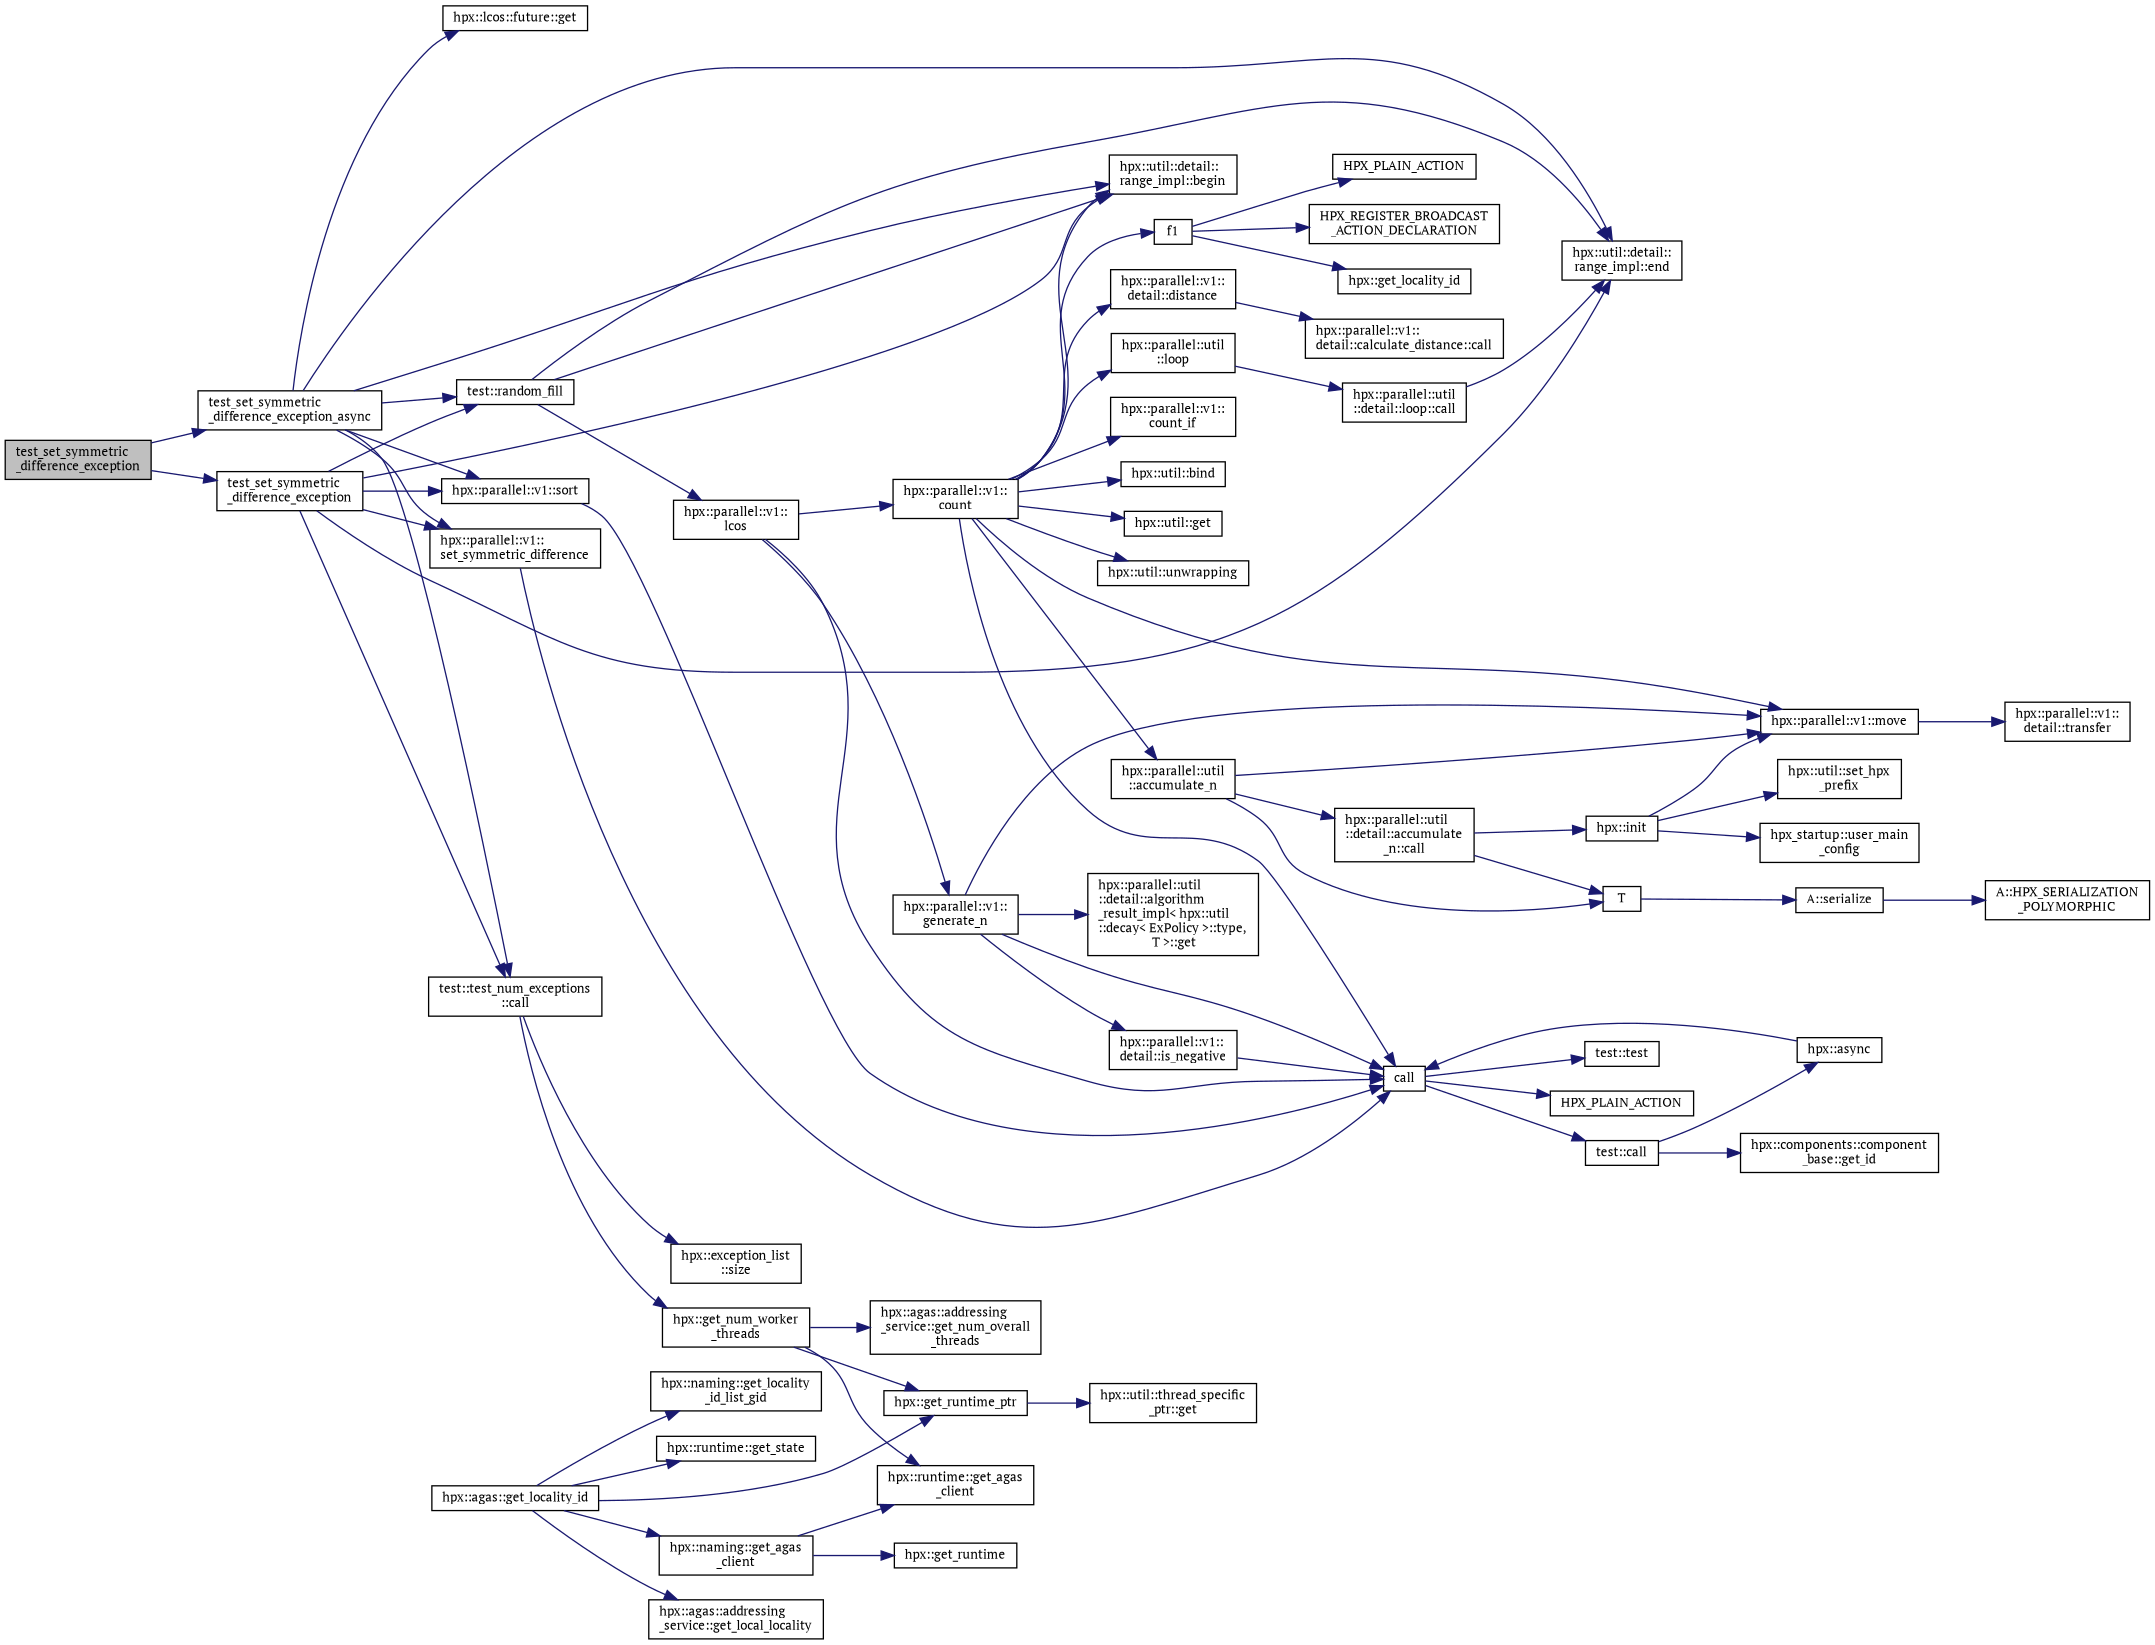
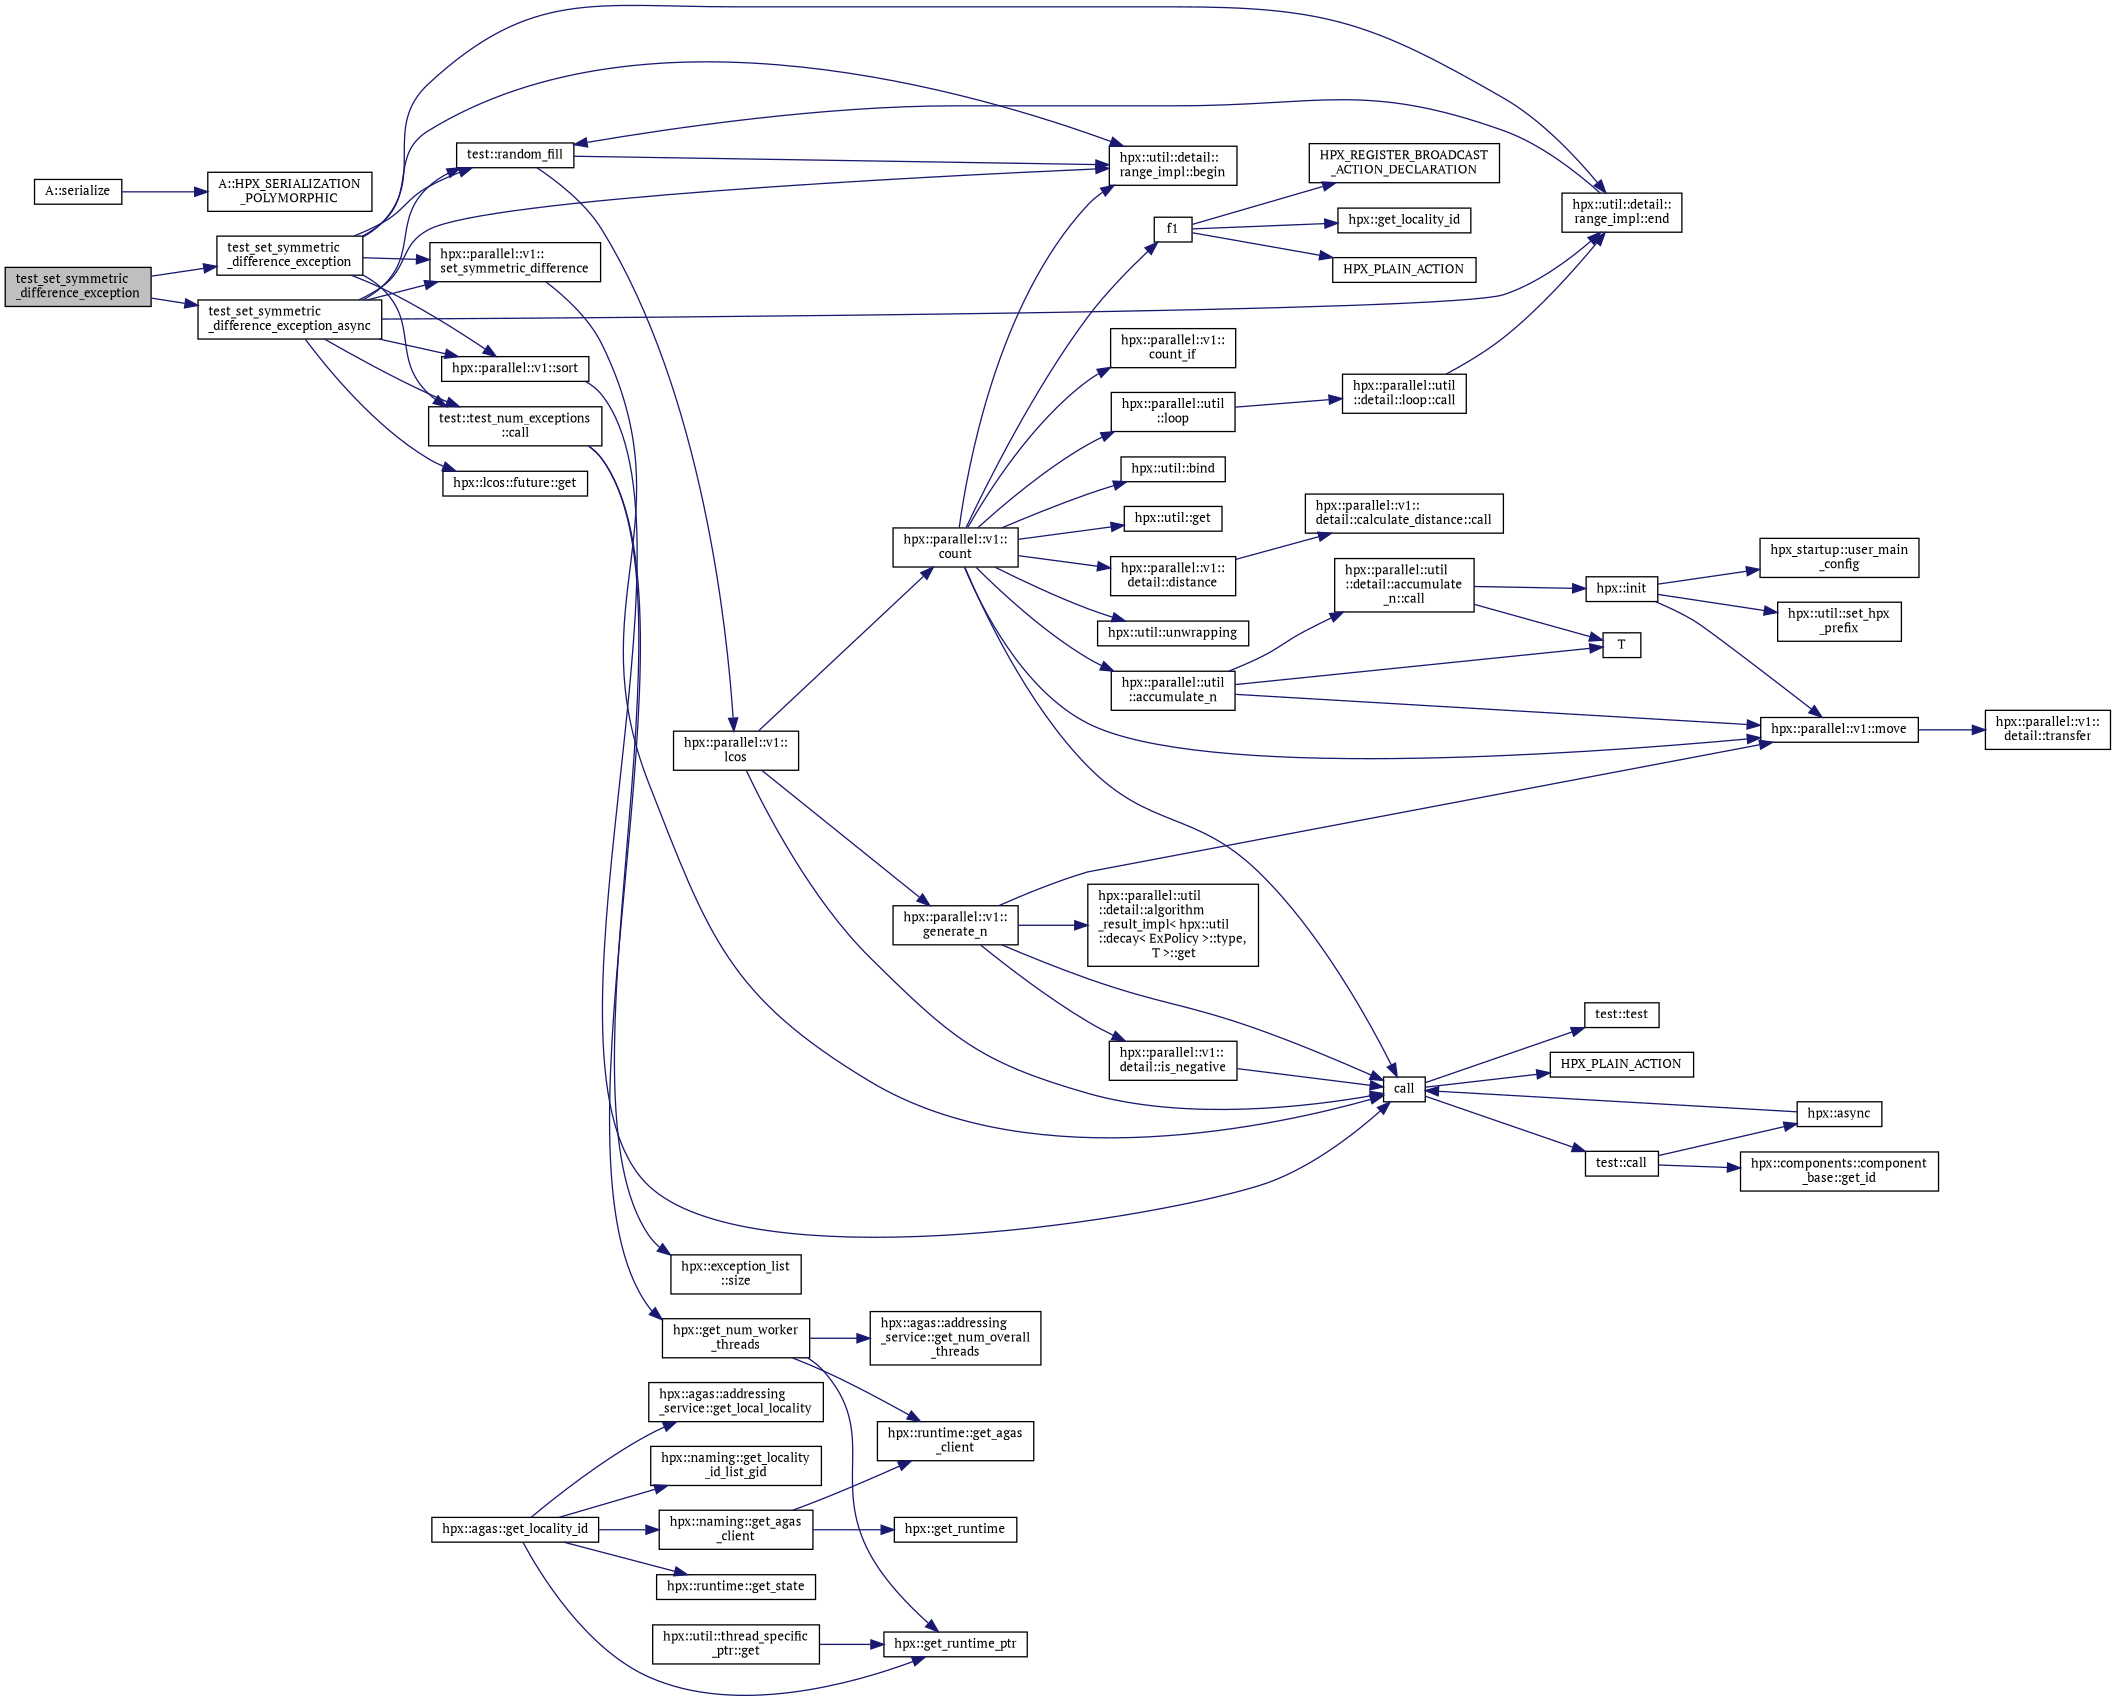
edge "test::random_fill" -> "hpx::util::detail:: range_impl::end": reversed
edge "T" -> "A::serialize": removed
edge "hpx::get_runtime_ptr" -> "hpx::util::thread_specific _ptr::get": reversed
